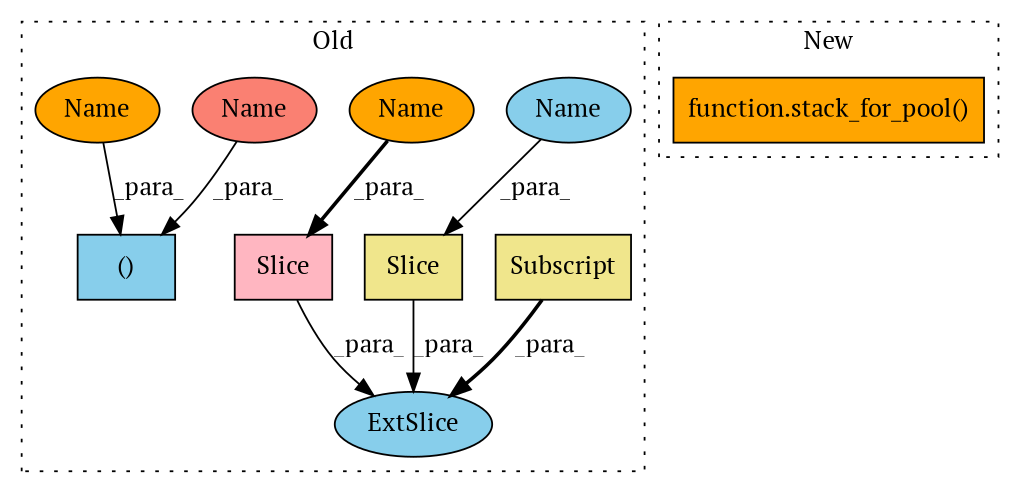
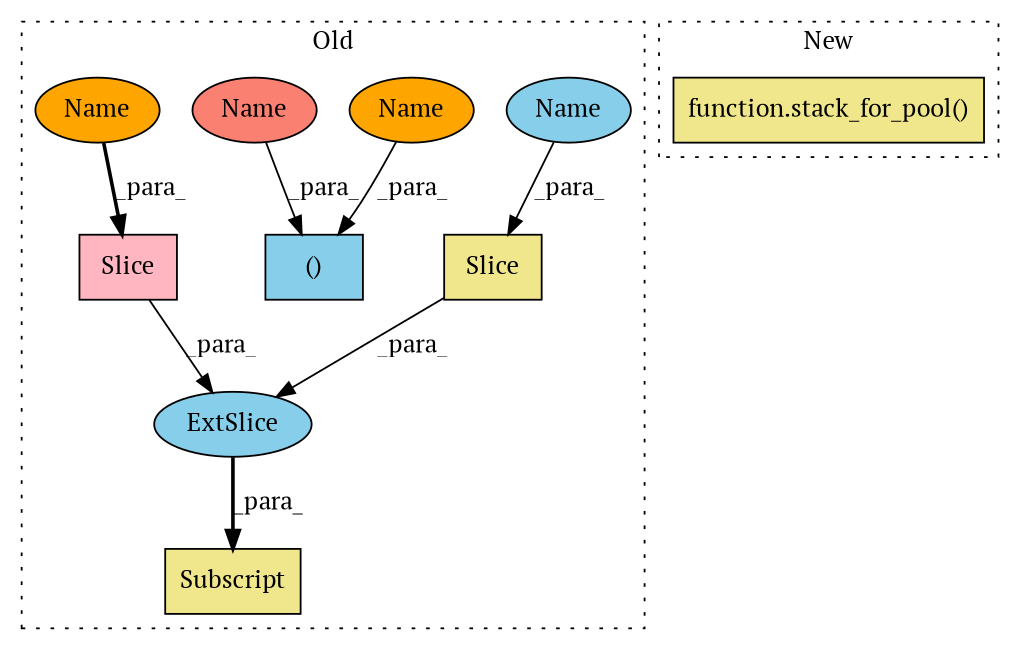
node "function.stack_for_pool()": fillcolor orange -> khaki
edge "Subscript" -> "ExtSlice": reversed
